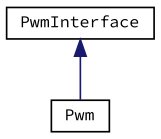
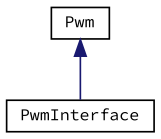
edge "Pwm" -> "PwmInterface": reversed
